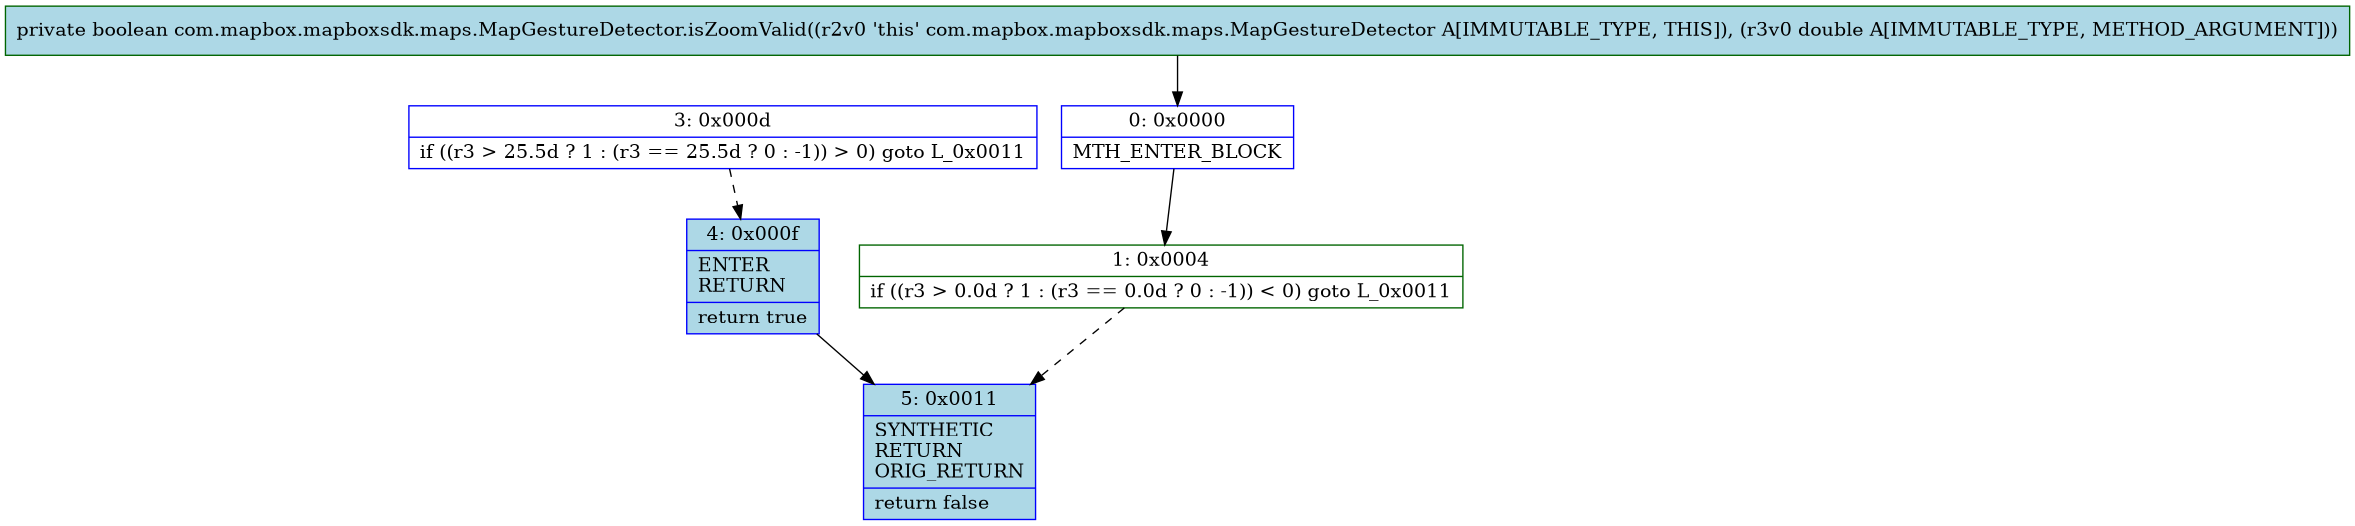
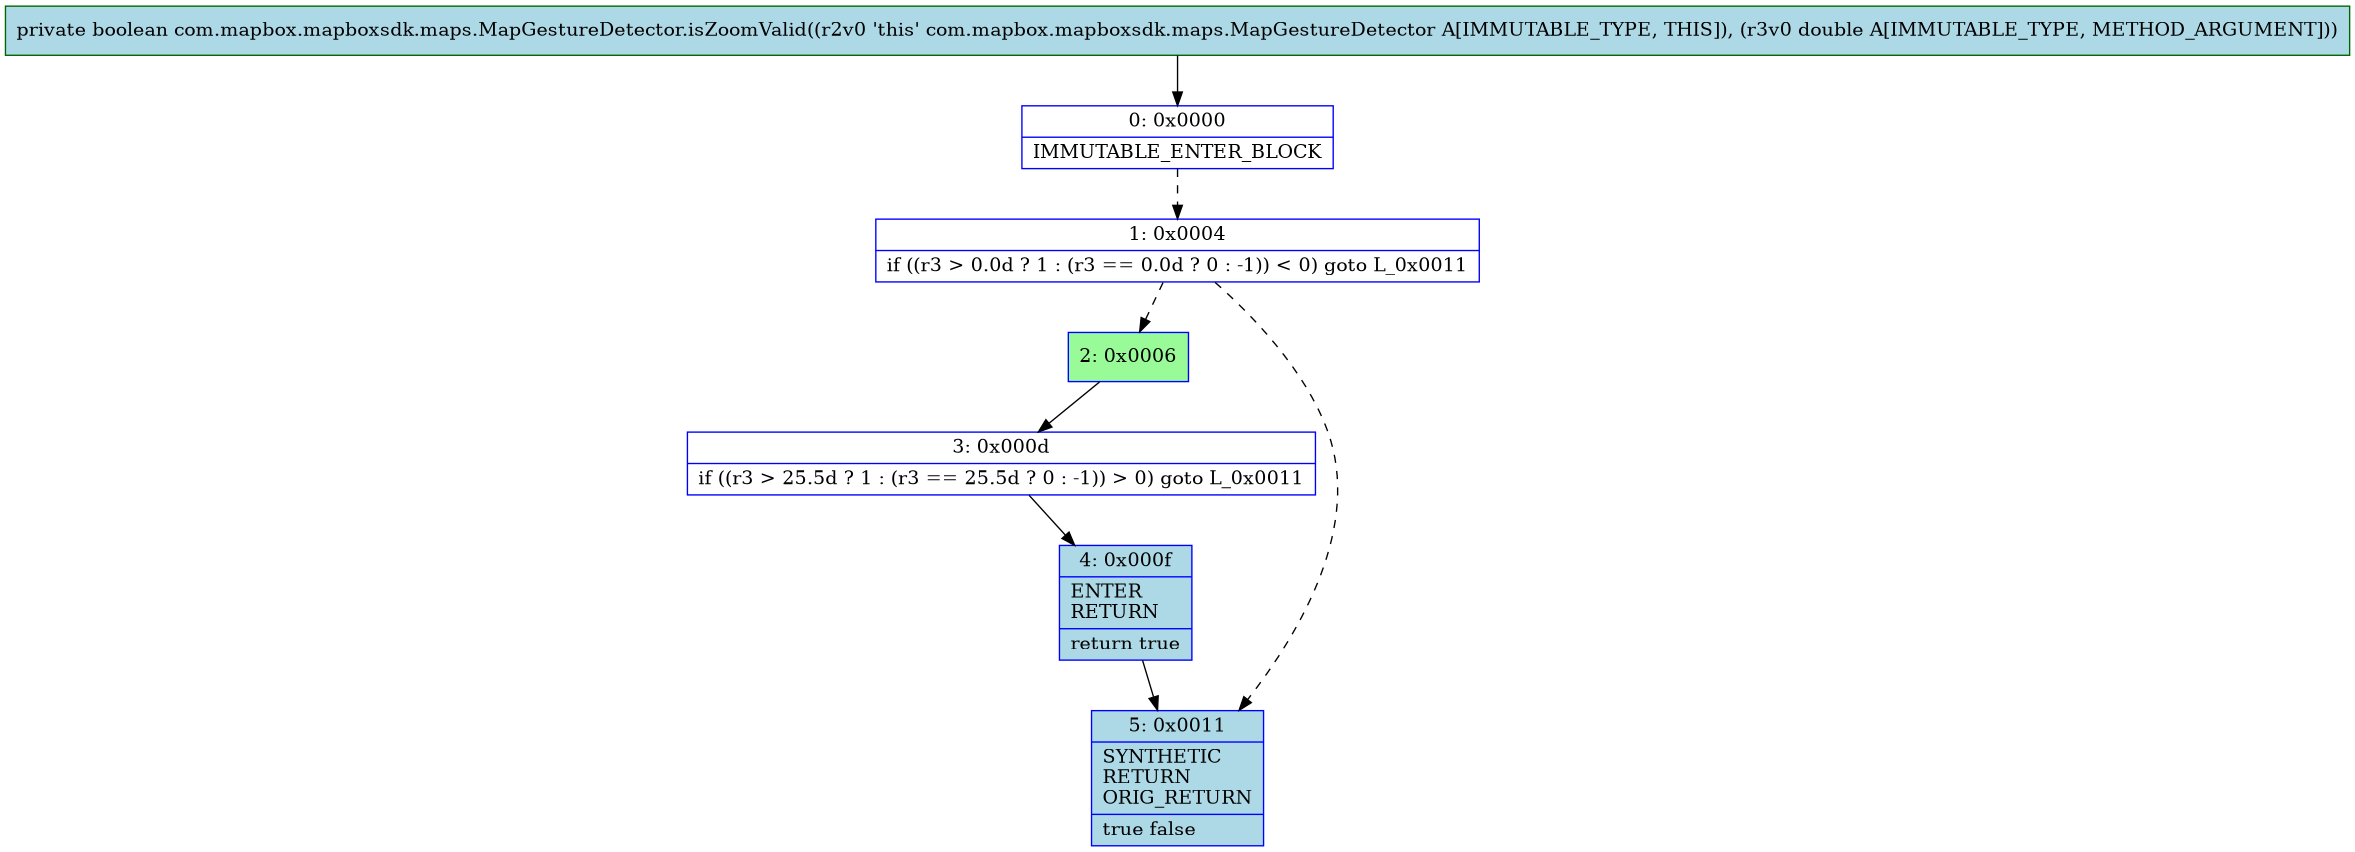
node "0: 0x0000": text "MTH_ENTER_BLOCK" -> "IMMUTABLE_ENTER_BLOCK"
edge "3: 0x000d" -> "4: 0x000f": style dashed -> solid
edge "0: 0x0000" -> "1: 0x0004": style solid -> dashed
node "1: 0x0004": color darkgreen -> blue
node "2: 0x0006": added
node "5: 0x0011": text "return false" -> "true false"
